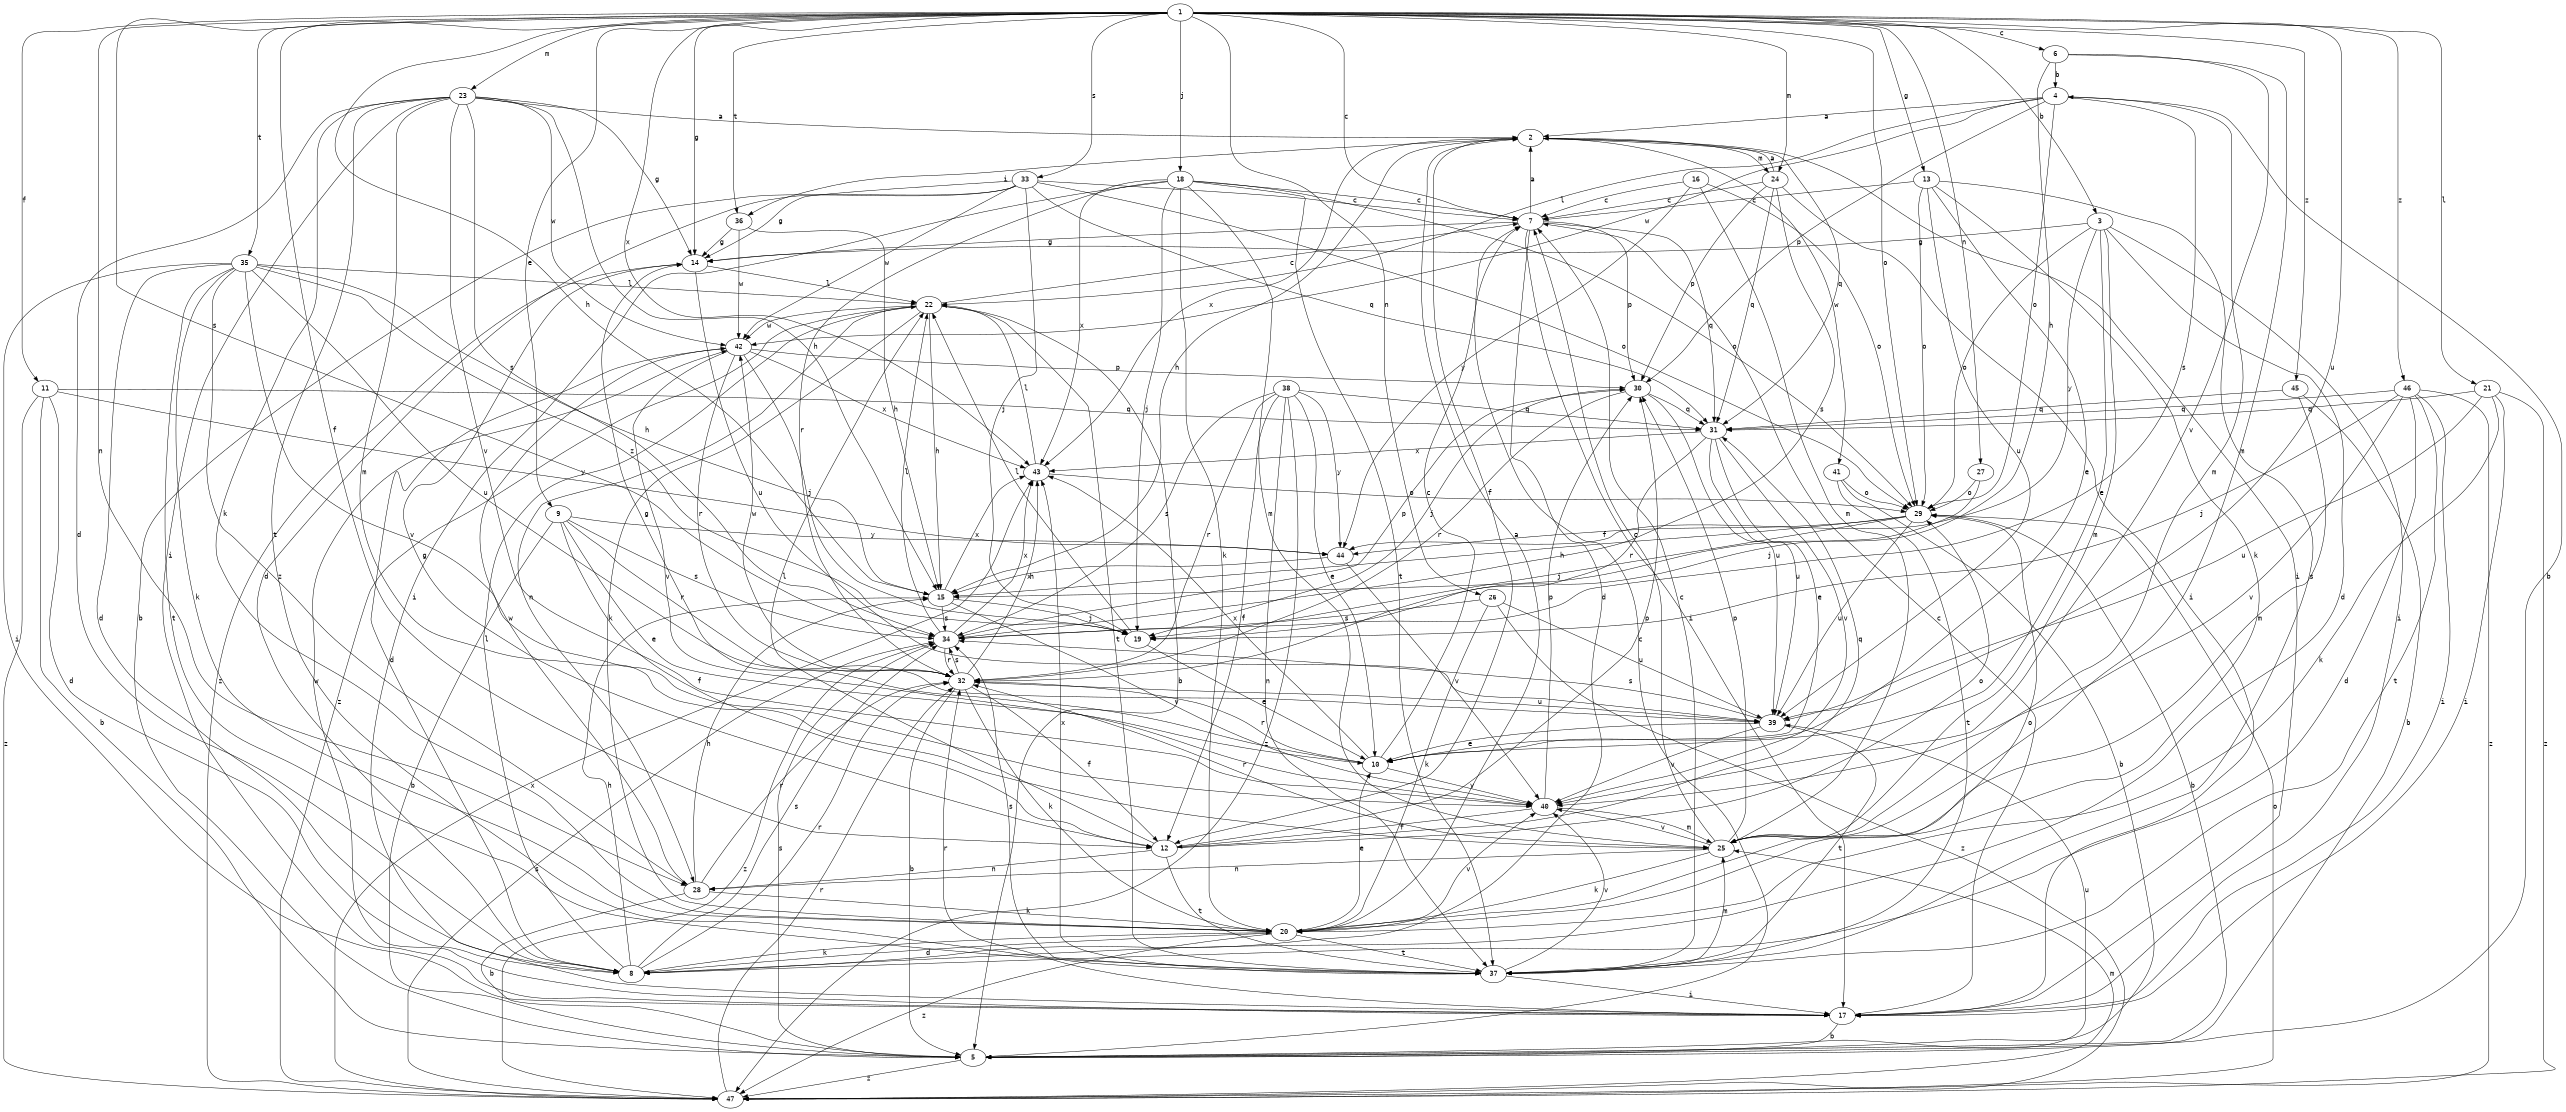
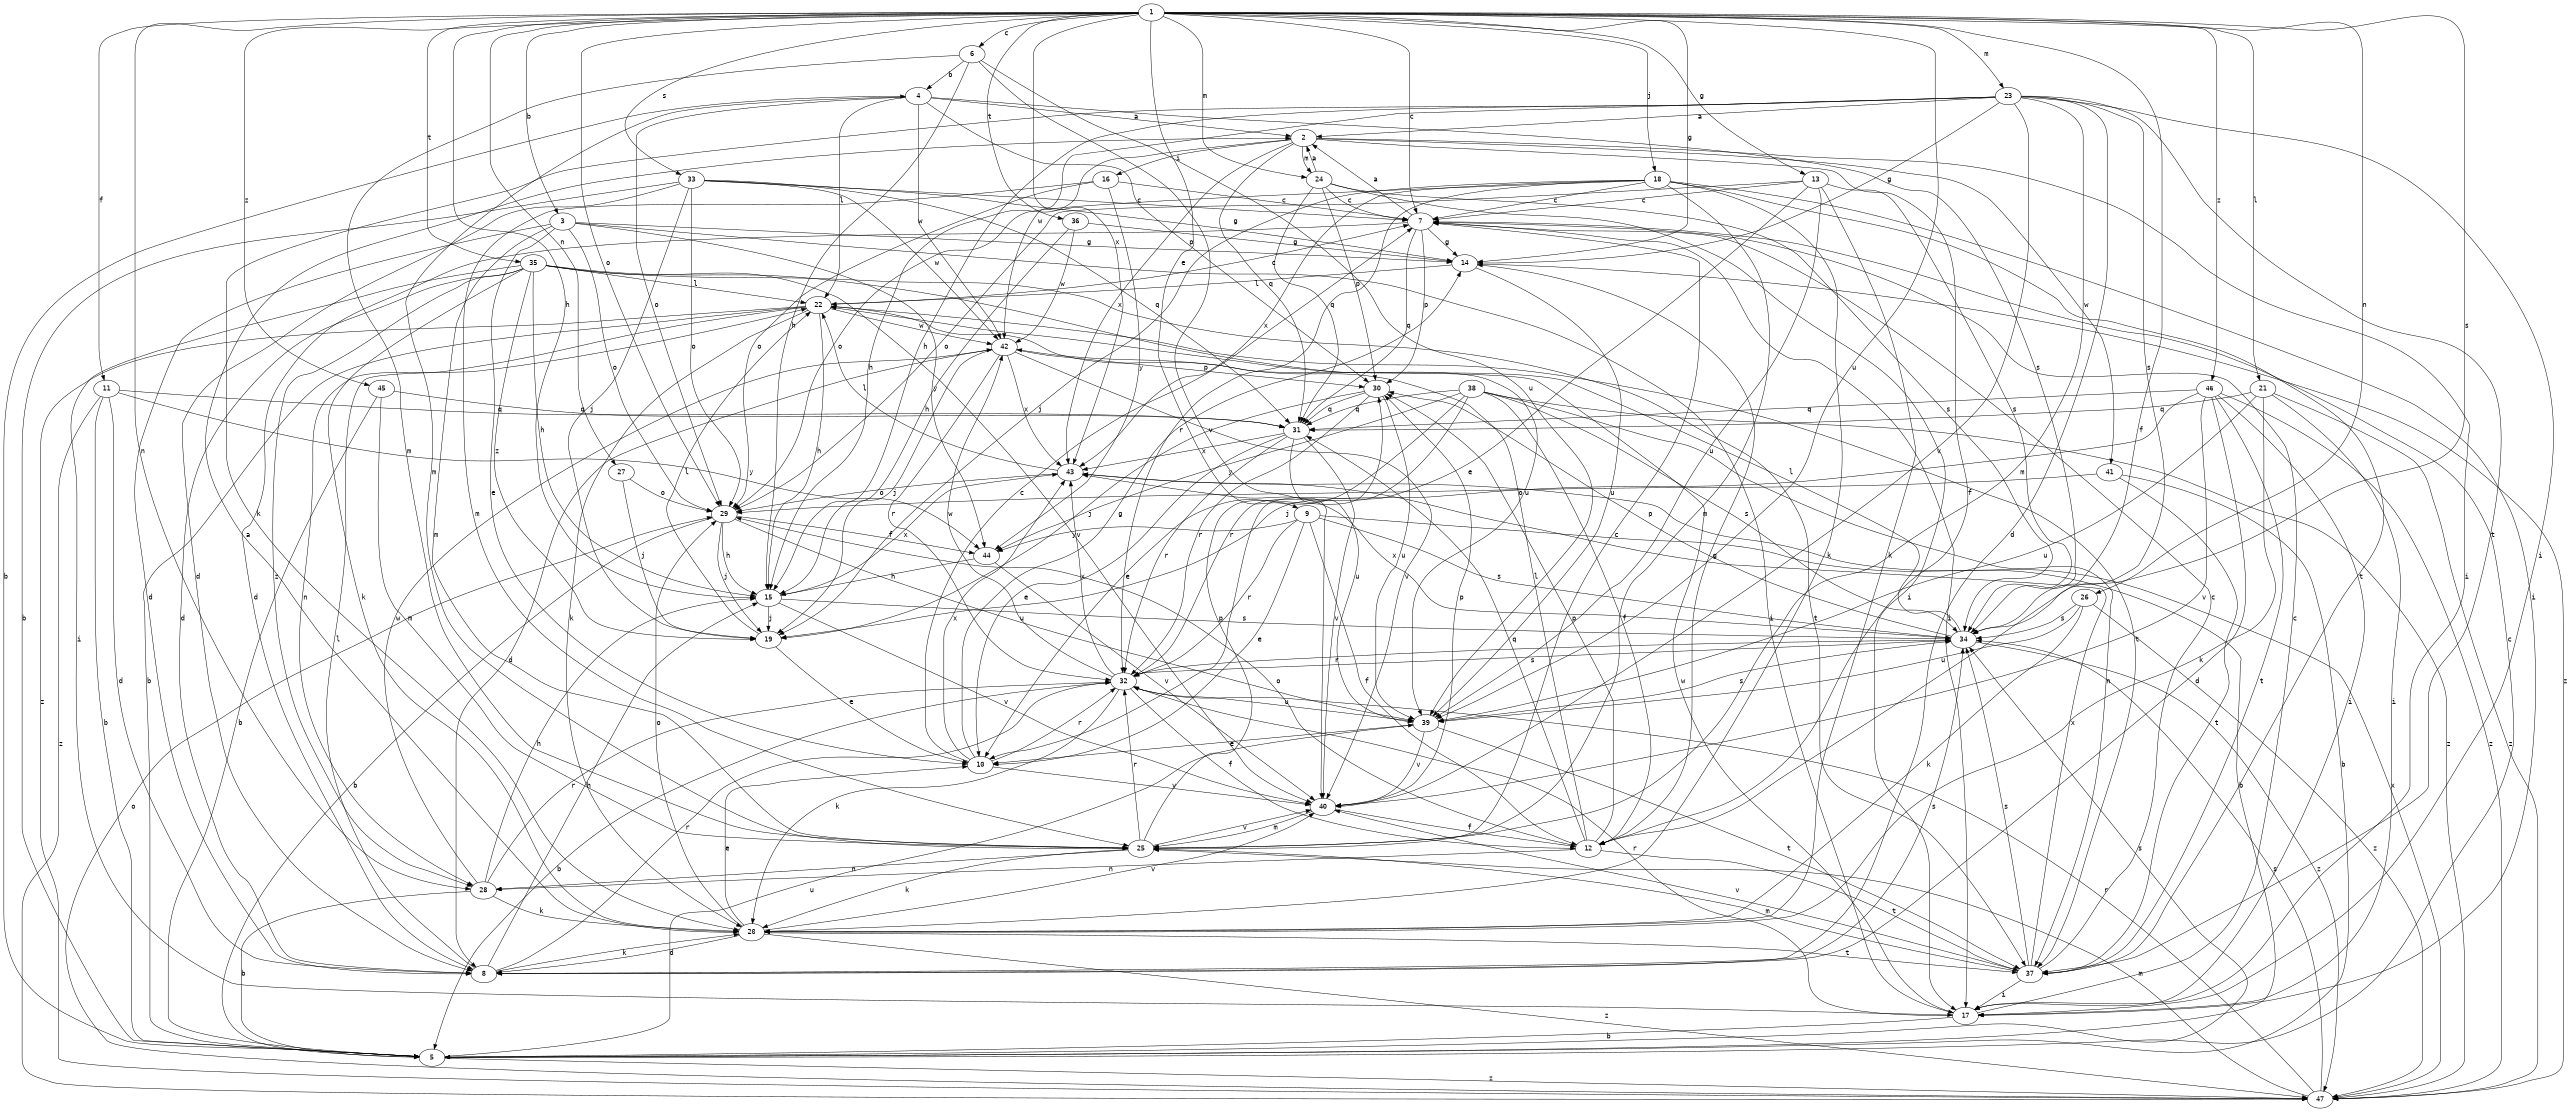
edge "2" -> "36": now "2" -> "16"
edge "6" -> "39": added, label "u"
edge "13" -> "37": now "13" -> "34"
